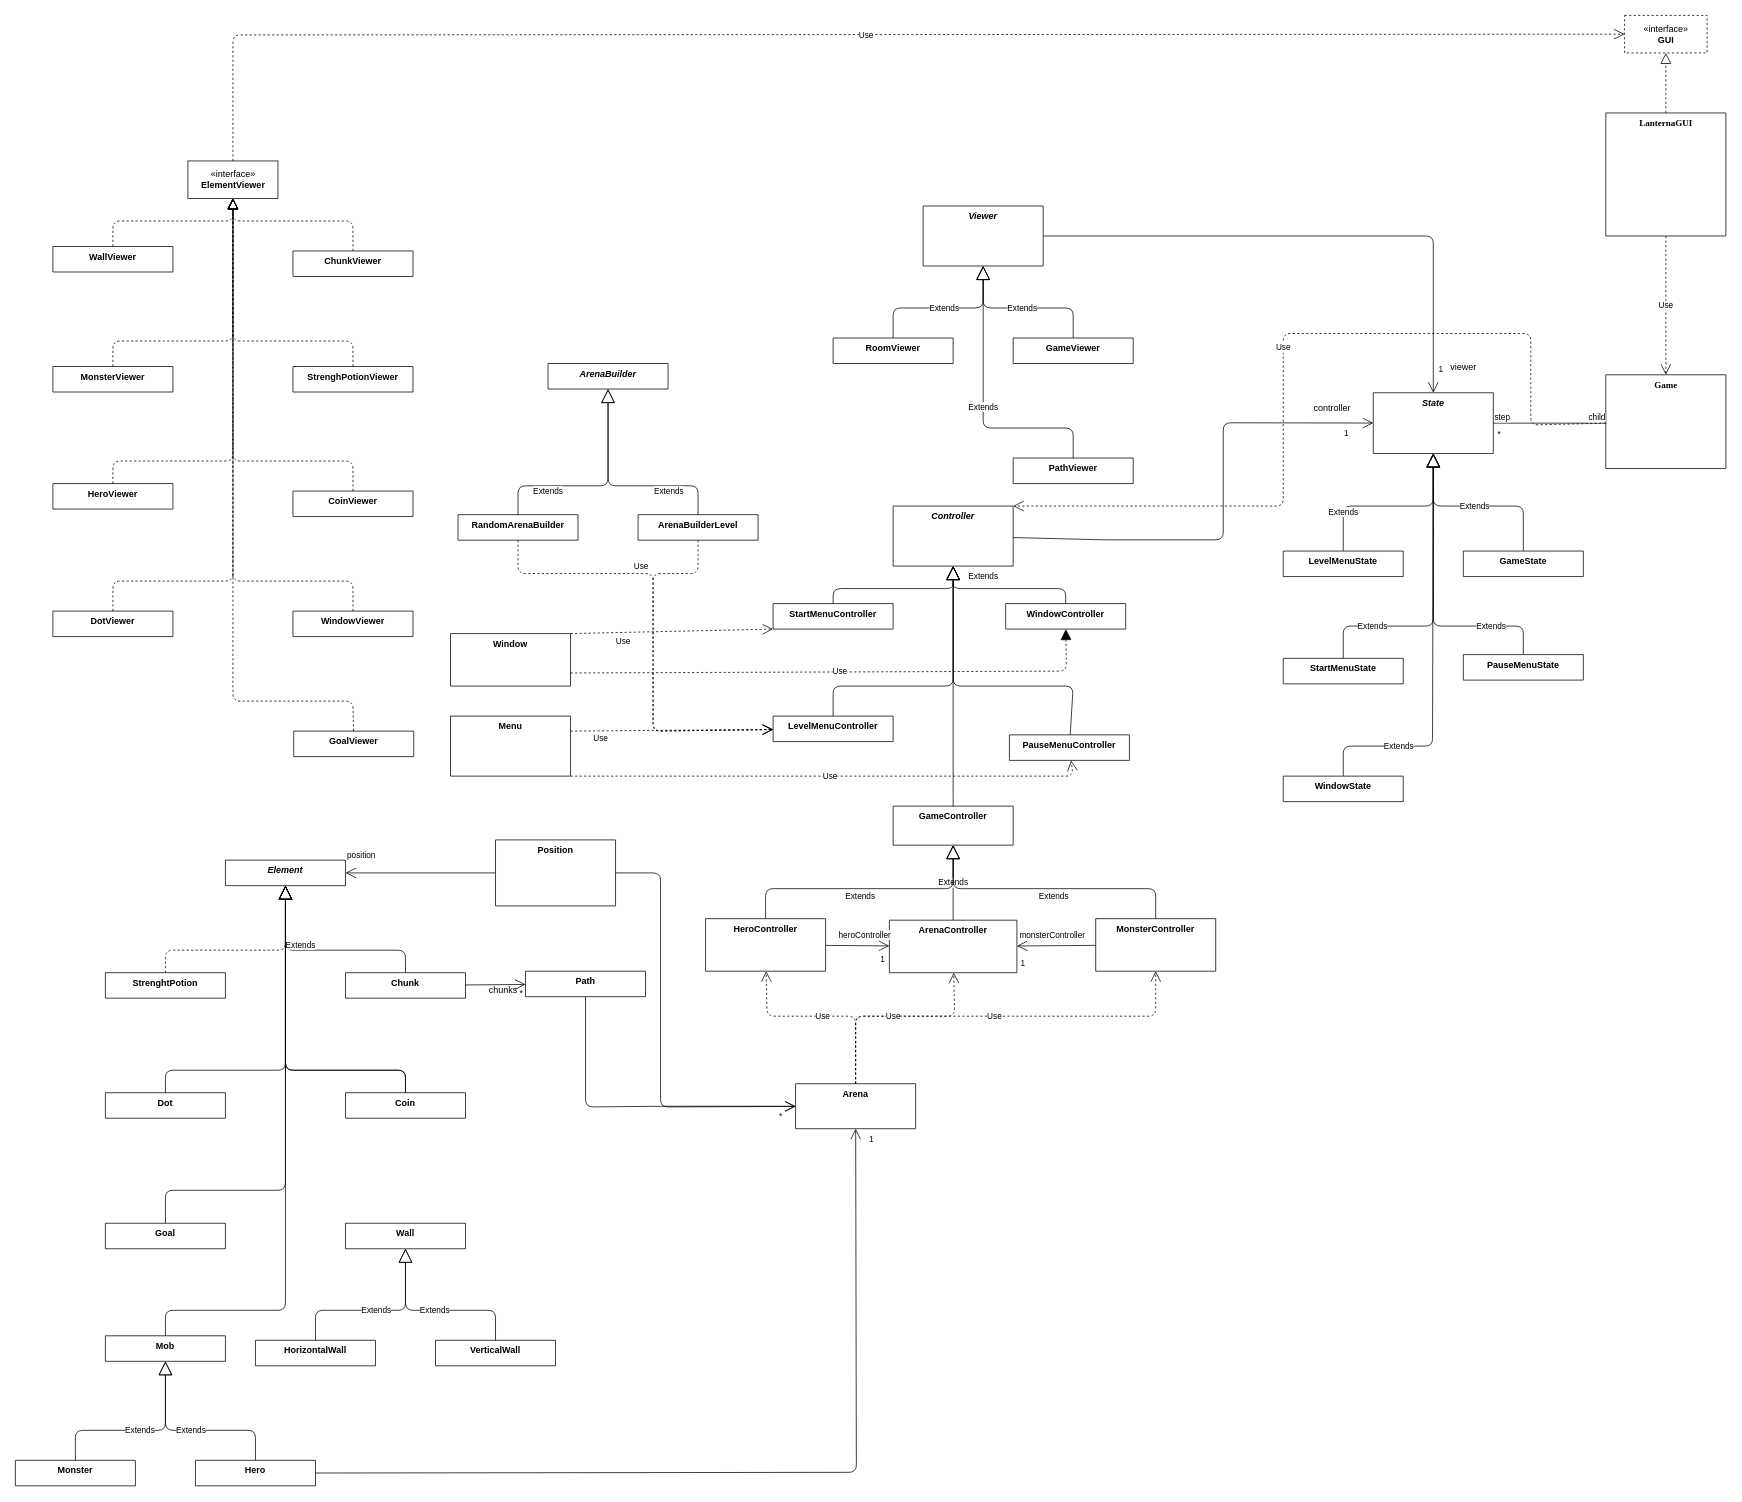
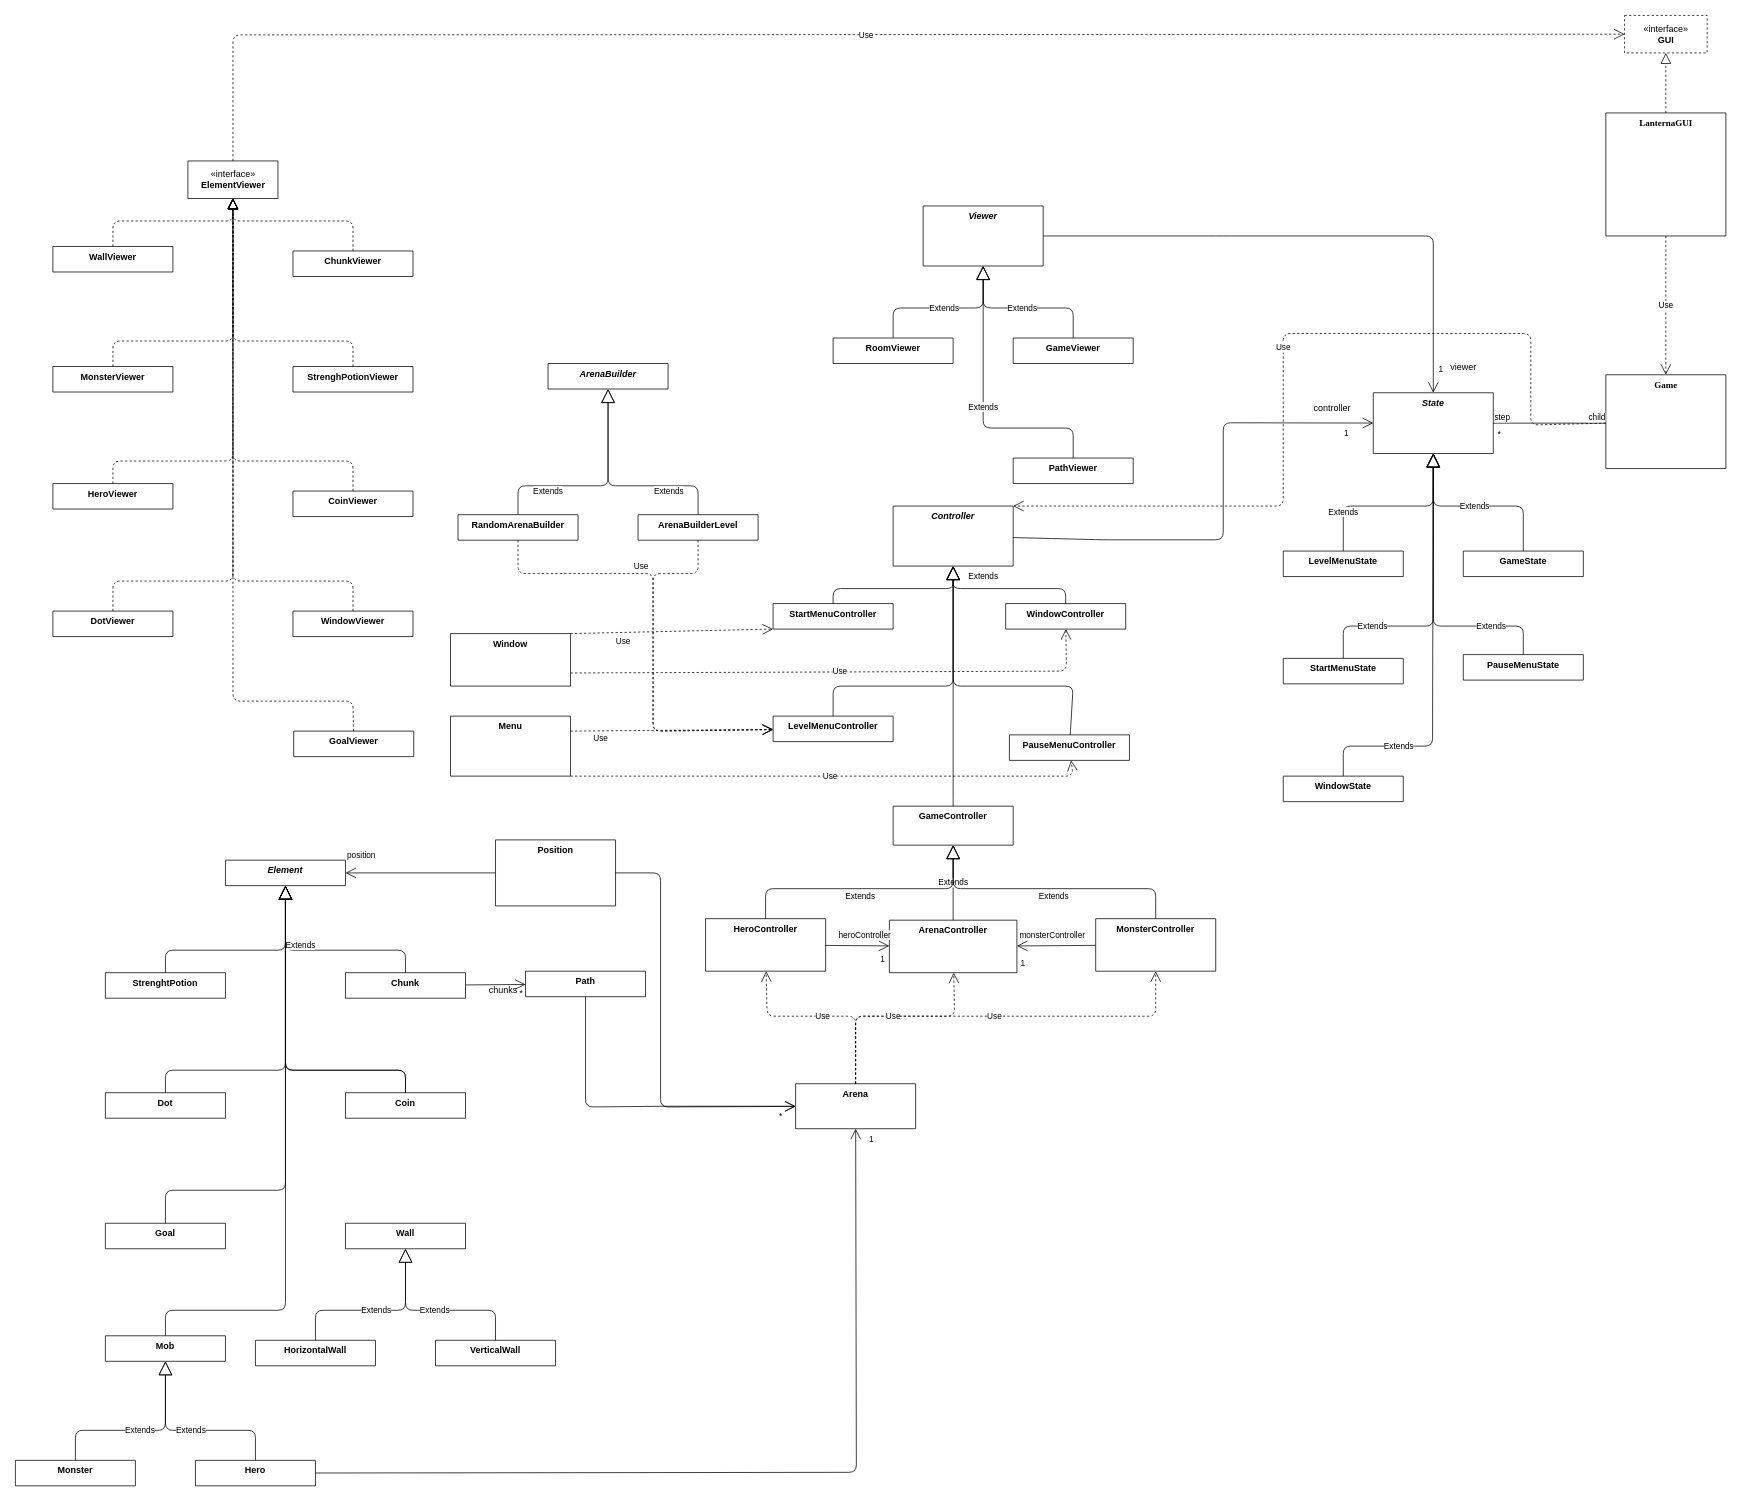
edge "Window" -> "WindowController": arrowhead block -> open
edge "StrenghtPotion" -> "Element": style dashed -> solid
